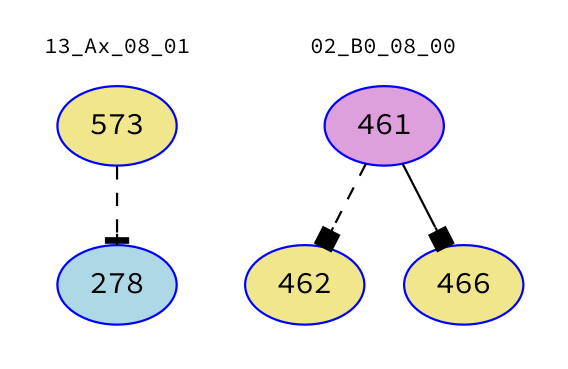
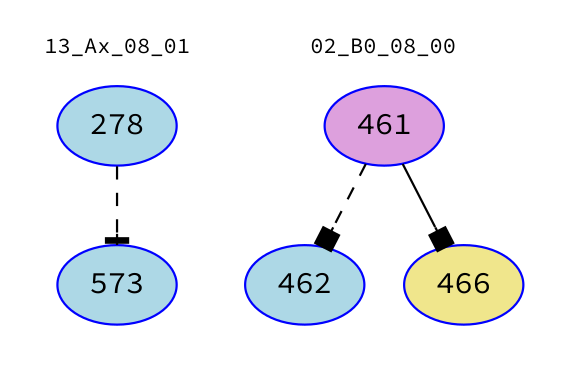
node "573": fillcolor khaki -> lightblue
edge "573" -> "278": reversed
node "462": fillcolor khaki -> lightblue
